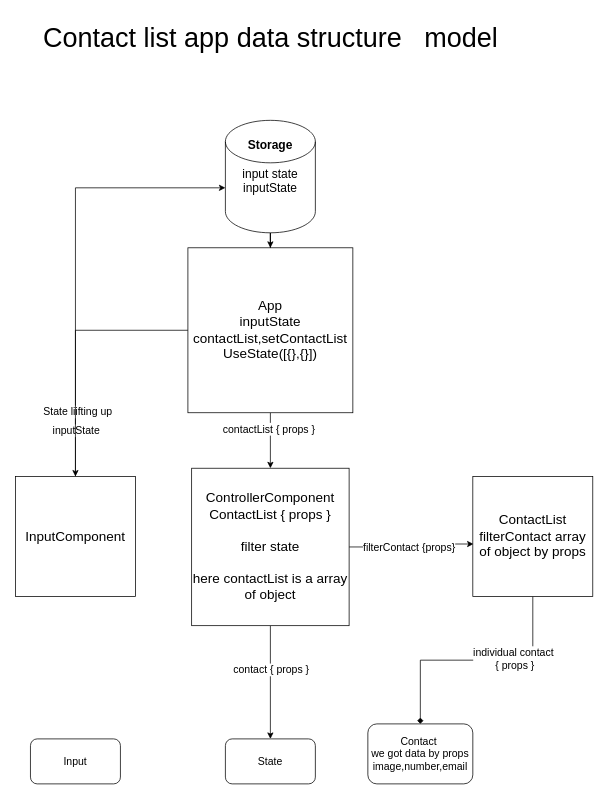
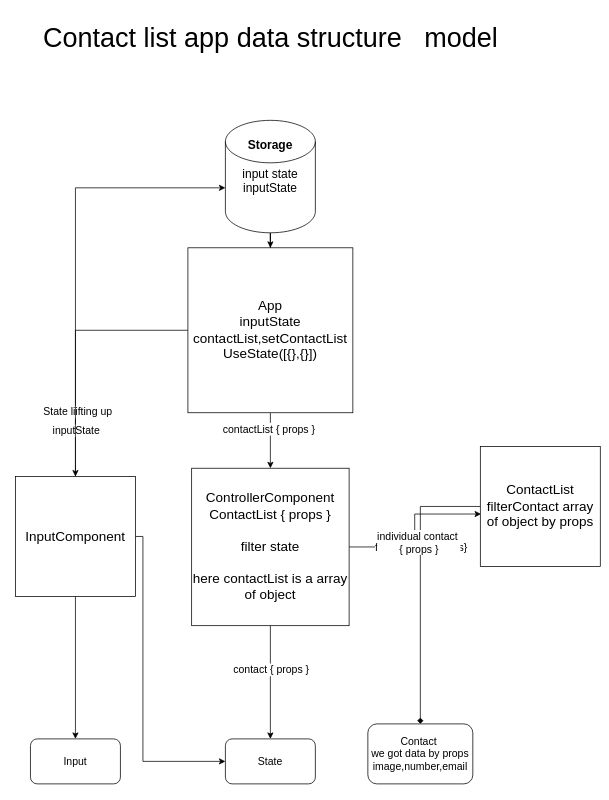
node "ContactList filterContact array of object by props": moved (533, 537) -> (540, 507)
edge "InputComponent" -> "Input": added
edge "InputComponent" -> "State": added
